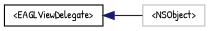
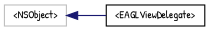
edge "<NSObject>" -> "<EAGLViewDelegate>": reversed
